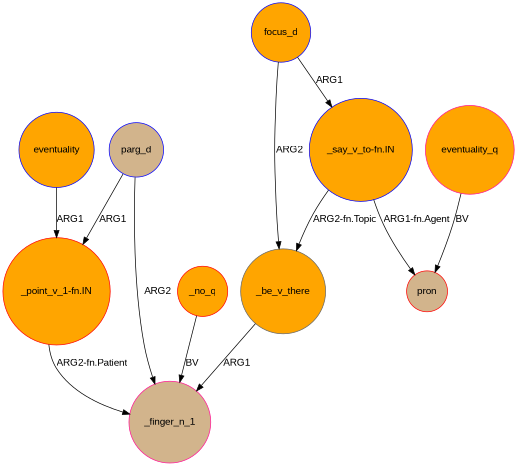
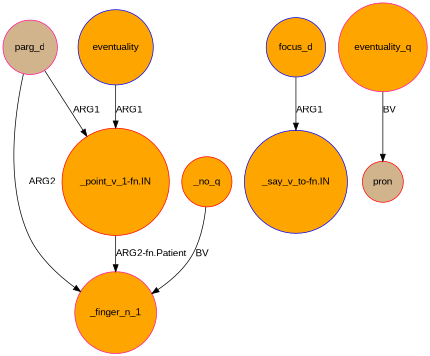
node "parg_d": color blue -> deeppink
edge "_say_v_to-fn.IN" -> "pron": removed, label "ARG1-fn.Agent"
node "_be_v_there": removed
node "_finger_n_1": fillcolor tan -> orange
